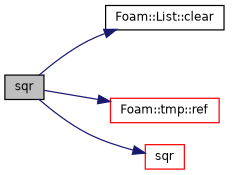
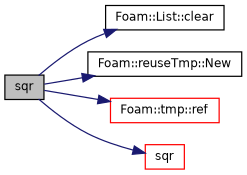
node "Foam::reuseTmp::New": added
